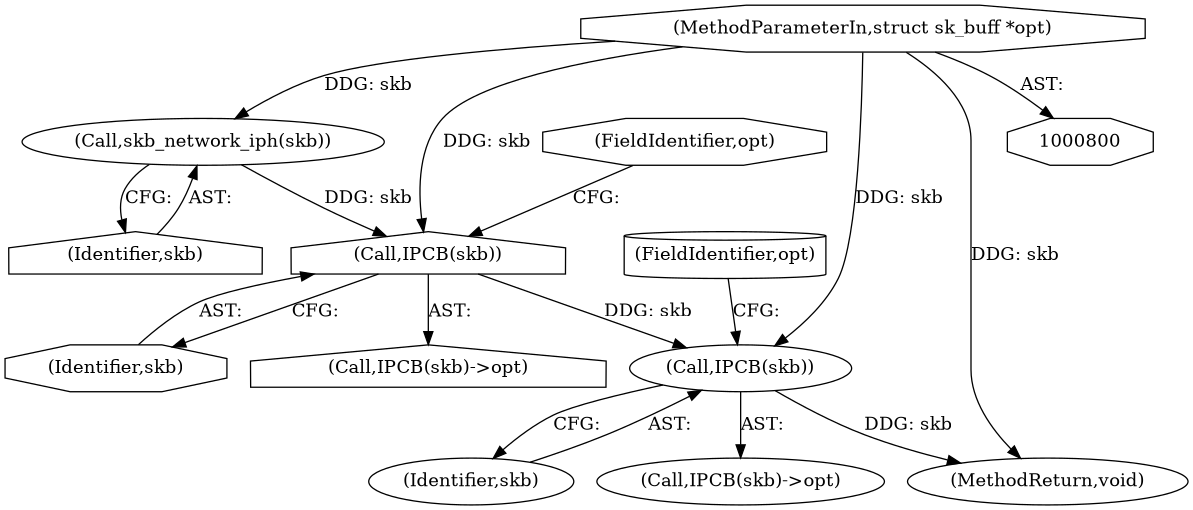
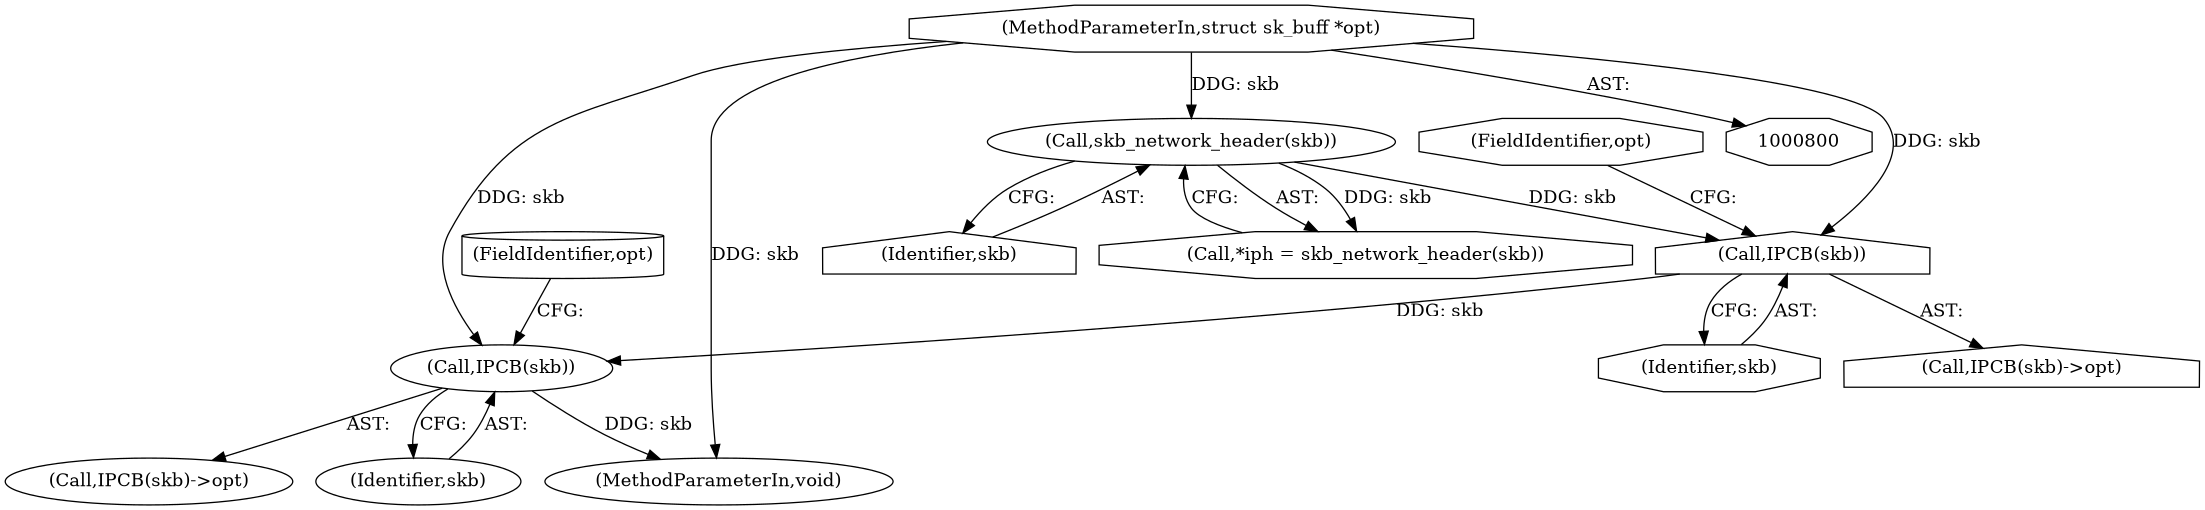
node "(Call,skb_network_iph(skb))": label "(Call,skb_network_iph(skb))" -> "(Call,skb_network_header(skb))"
node "(Call,*iph = skb_network_header(skb))": added
node "(MethodReturn,void)": label "(MethodReturn,void)" -> "(MethodParameterIn,void)"
